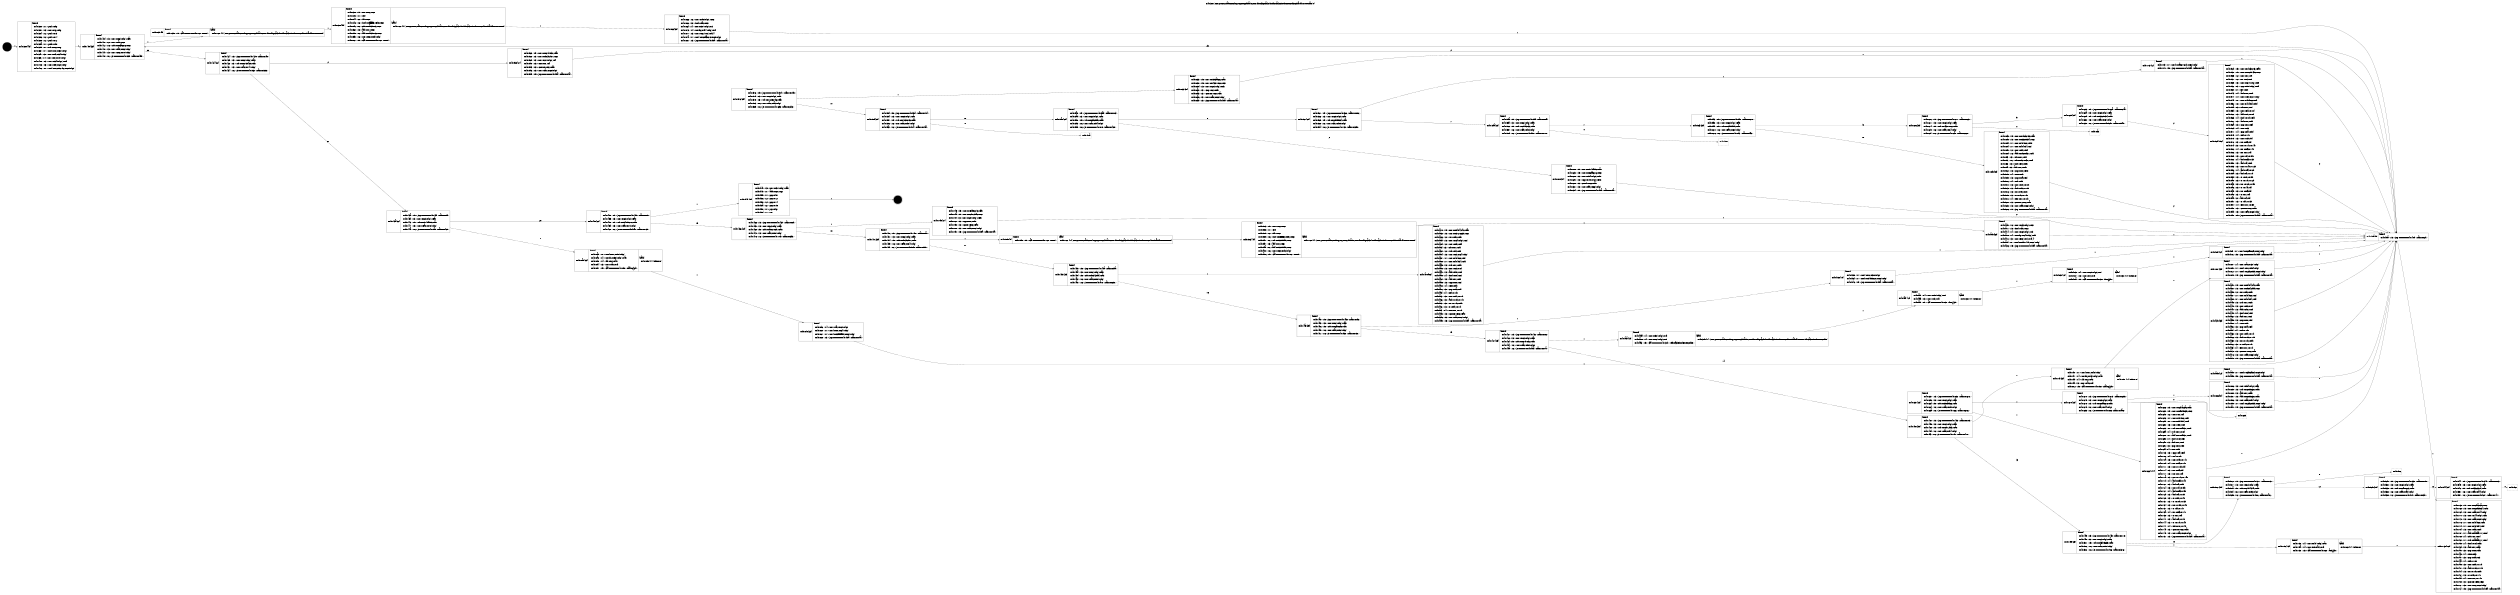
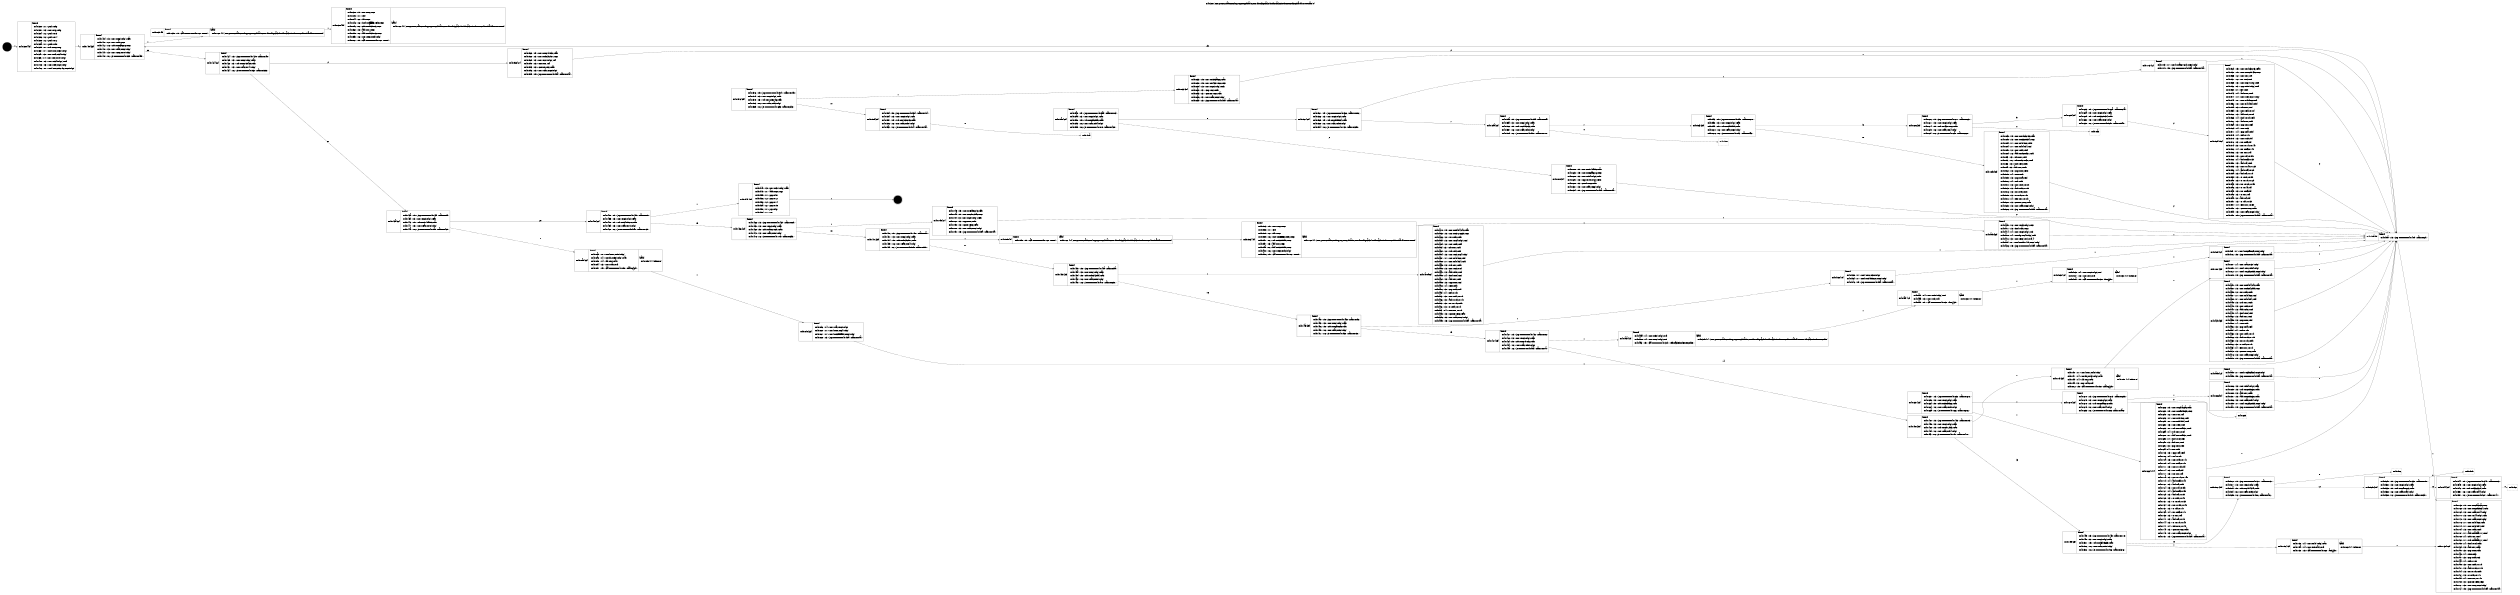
node "0x401866 [32]": removed
edge "0x40158f [25]" -> "0x4015a8 [25]": removed, label "10"
node "0x401b1b": added
